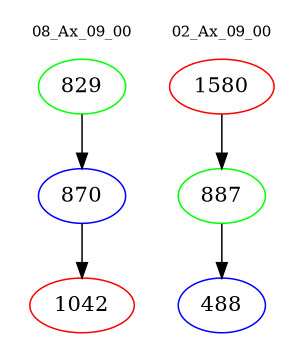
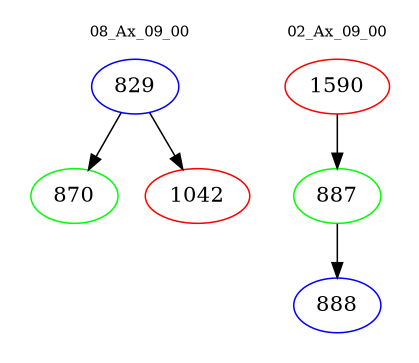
node "829": color green -> blue
node "1580": label "1580" -> "1590"
node "870": color blue -> green
edge "870" -> "1042": now "829" -> "1042"
node "488": label "488" -> "888"
